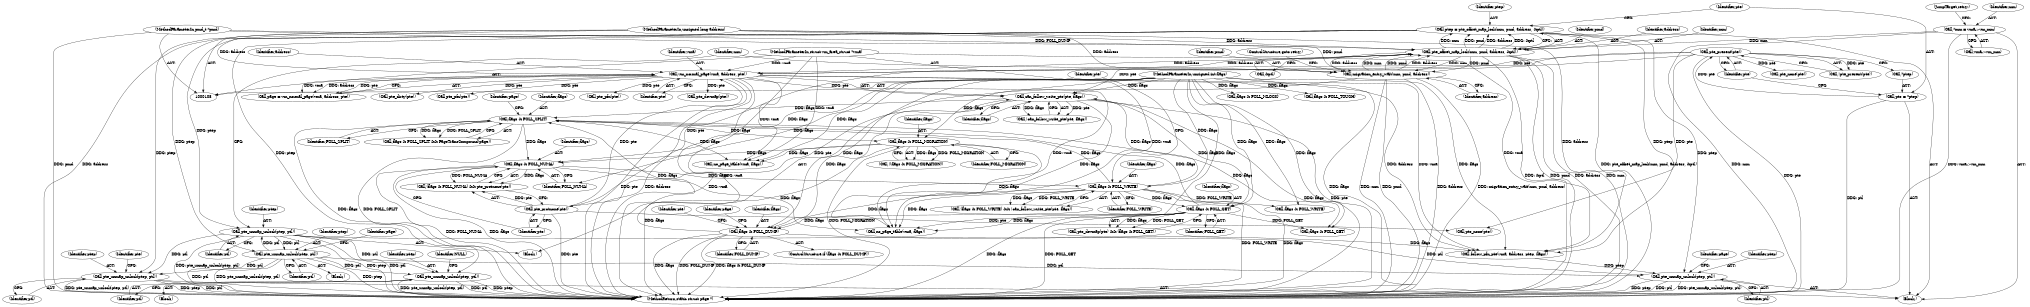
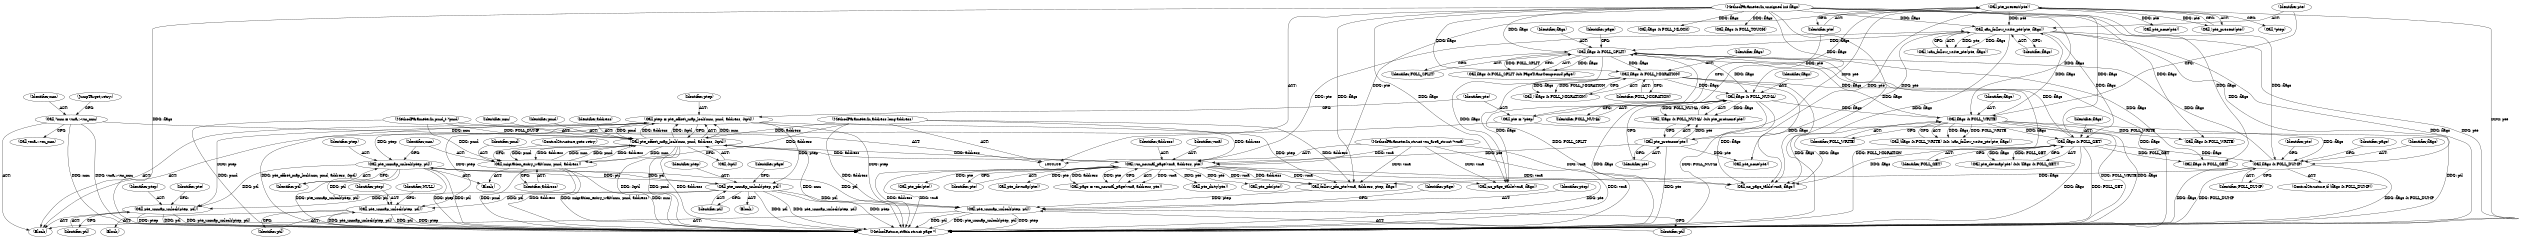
node "(MethodParameterIn,unsigned long address)": label "(MethodParameterIn,unsigned long address)" -> "(MethodParameterIn,address long address)"
edge "(Call,vma->vm_mm)" -> "(Call,*mm = vma->vm_mm)": removed, label "AST:"
edge "(Call,*ptep)" -> "(Call,pte = *ptep)": removed, label "AST:"
edge "(Call,vm_normal_page(vma, address, pte))" -> "(Call,can_follow_write_pte(pte, flags))": reversed
edge "(MethodParameterIn,unsigned int flags)" -> "(Identifier,FOLL_NUMA)": now "(MethodParameterIn,unsigned int flags)" -> "(Call,flags & FOLL_SPLIT)"
